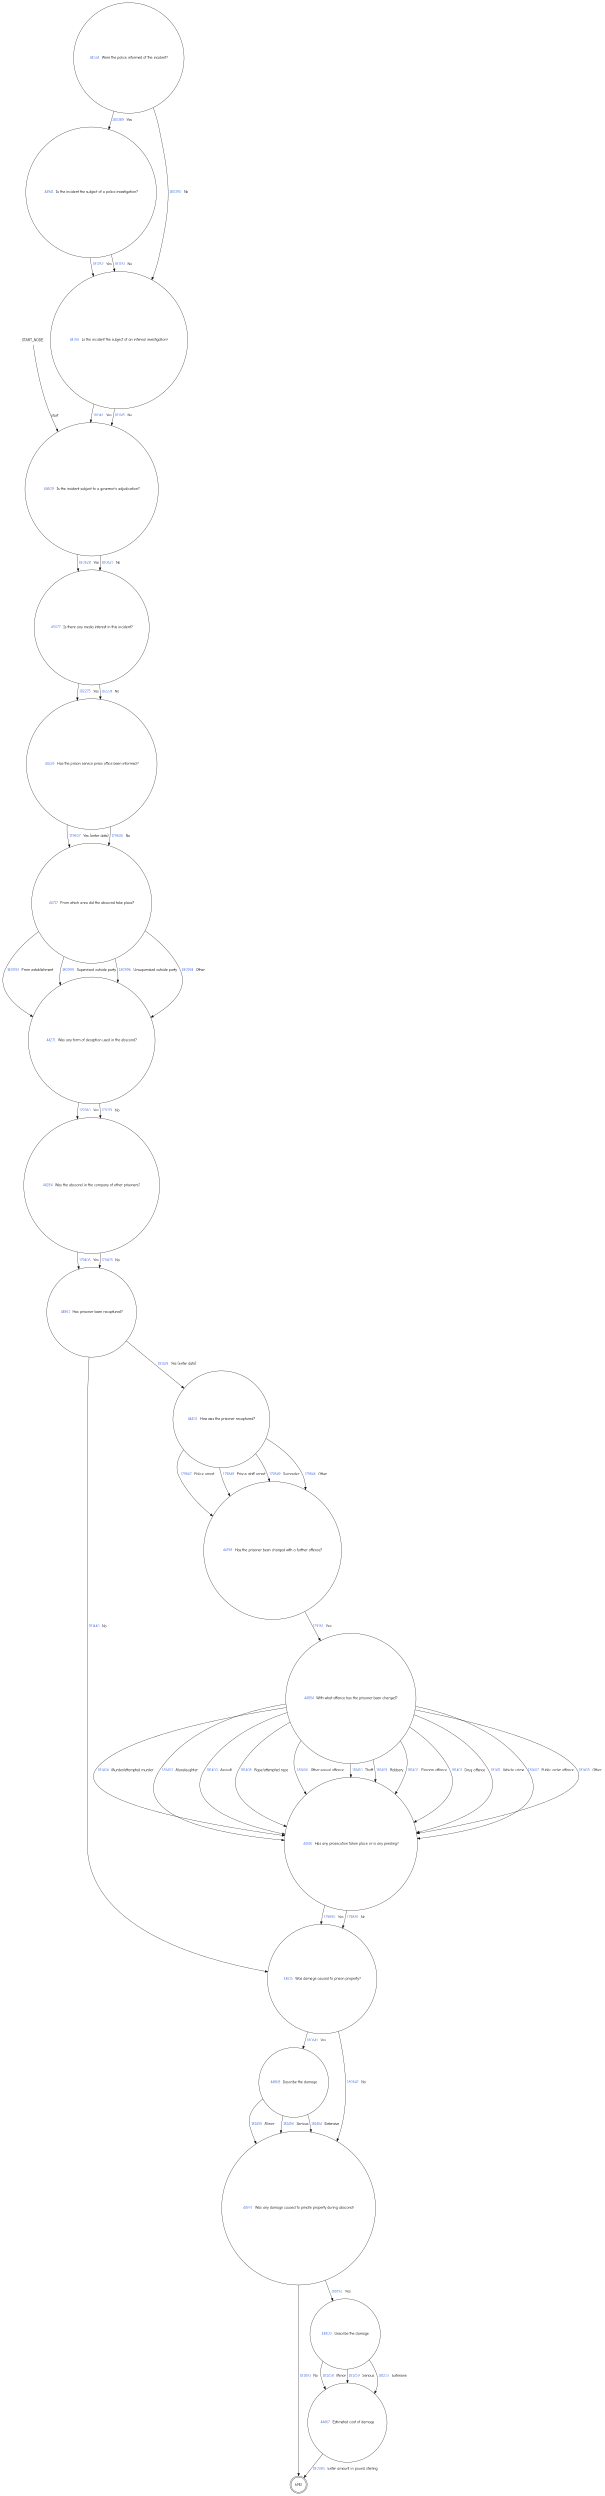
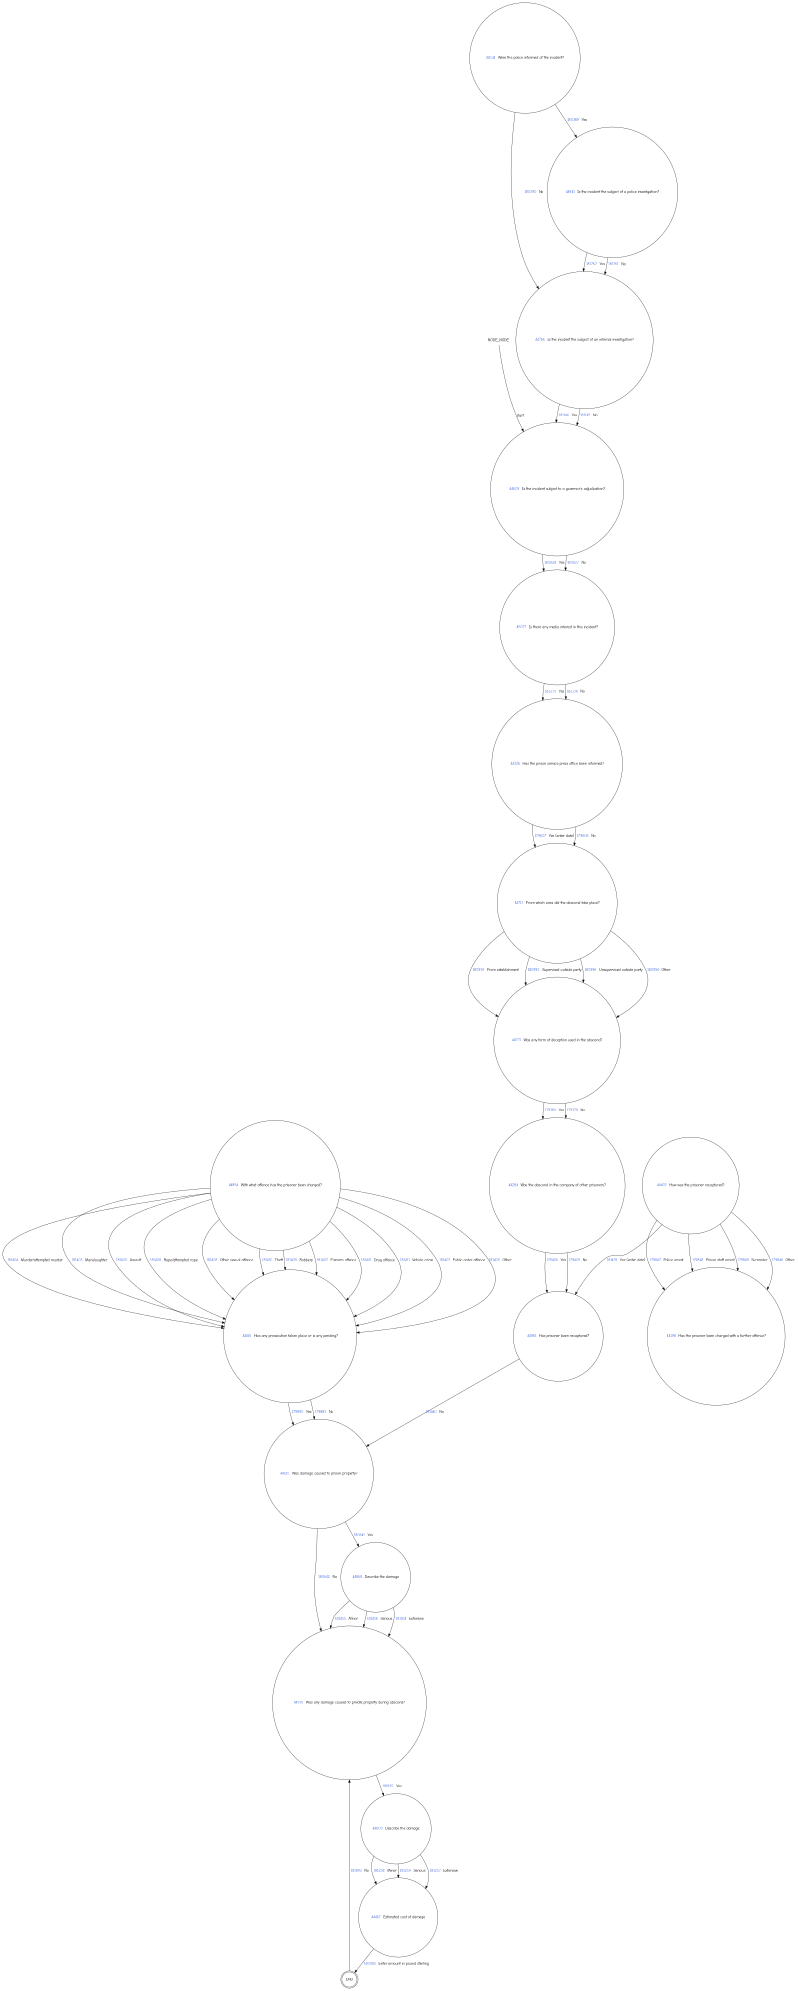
node "START_NODE": label "START_NODE" -> "NODE_NODE"
edge "44861" -> "44402": reversed
edge "44198" -> "44854": removed, label "179161 Yes"
edge "44976" -> "END": reversed
